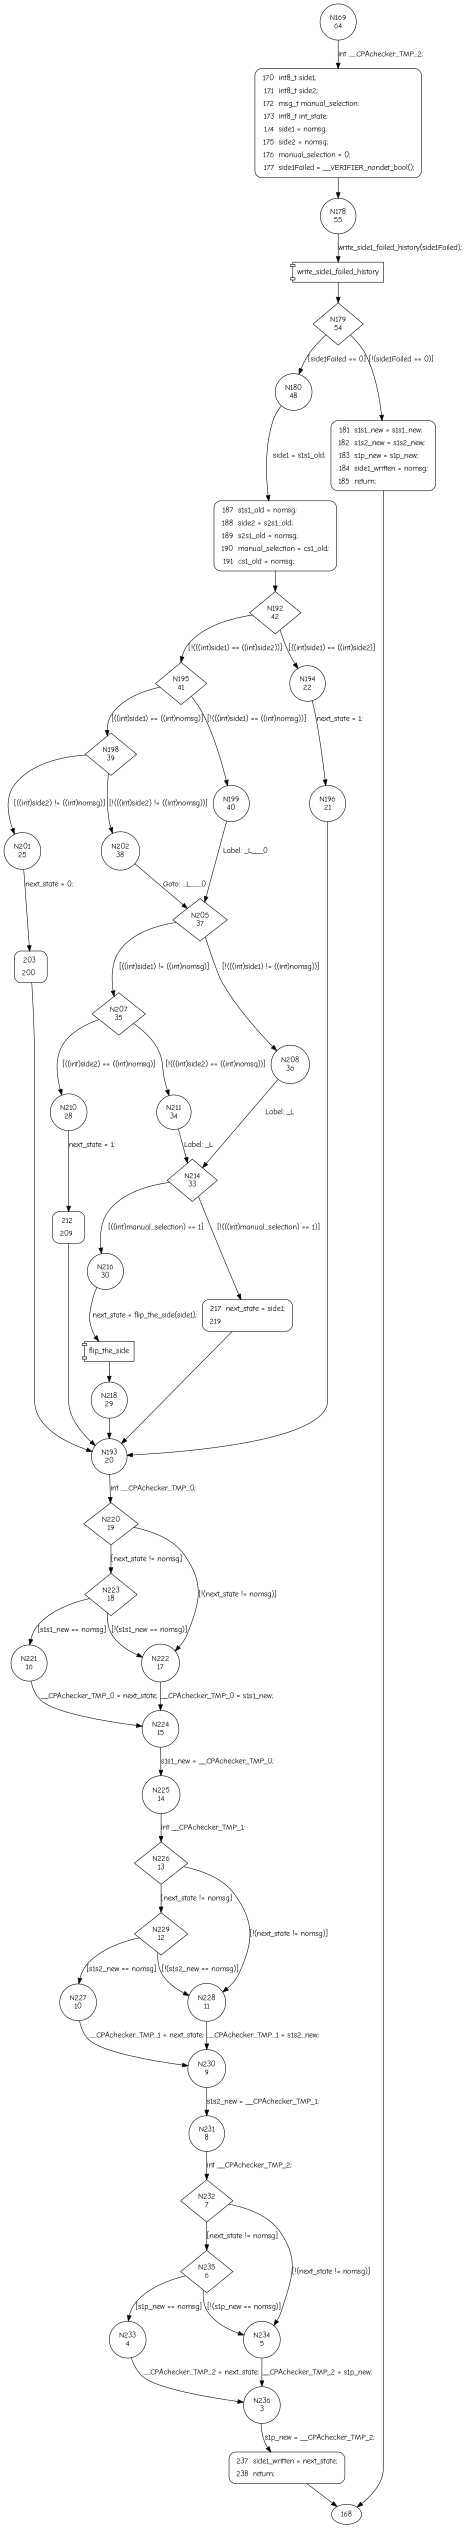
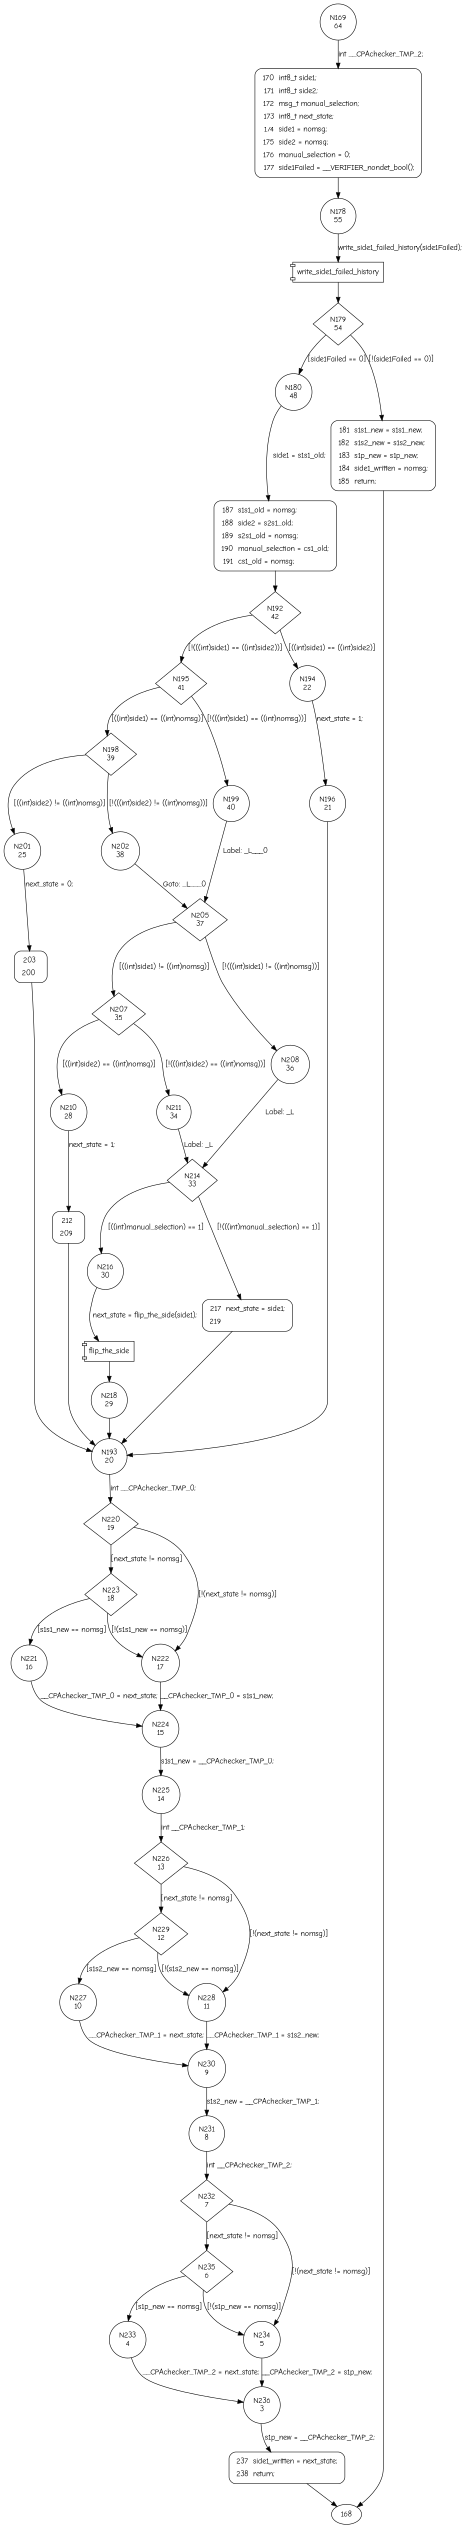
node "170": text "int8_t int_state;" -> "int8_t next_state;"
